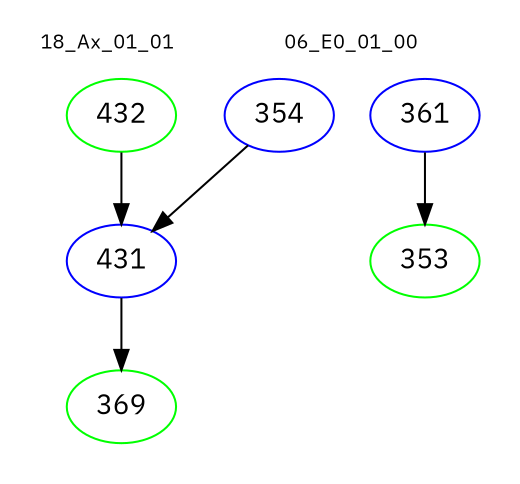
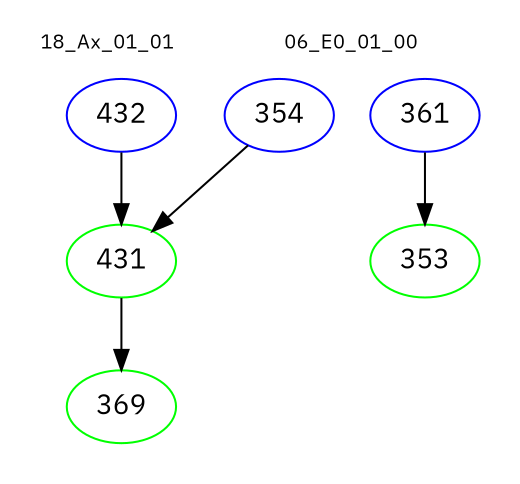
node "432": color green -> blue
node "431": color blue -> green
